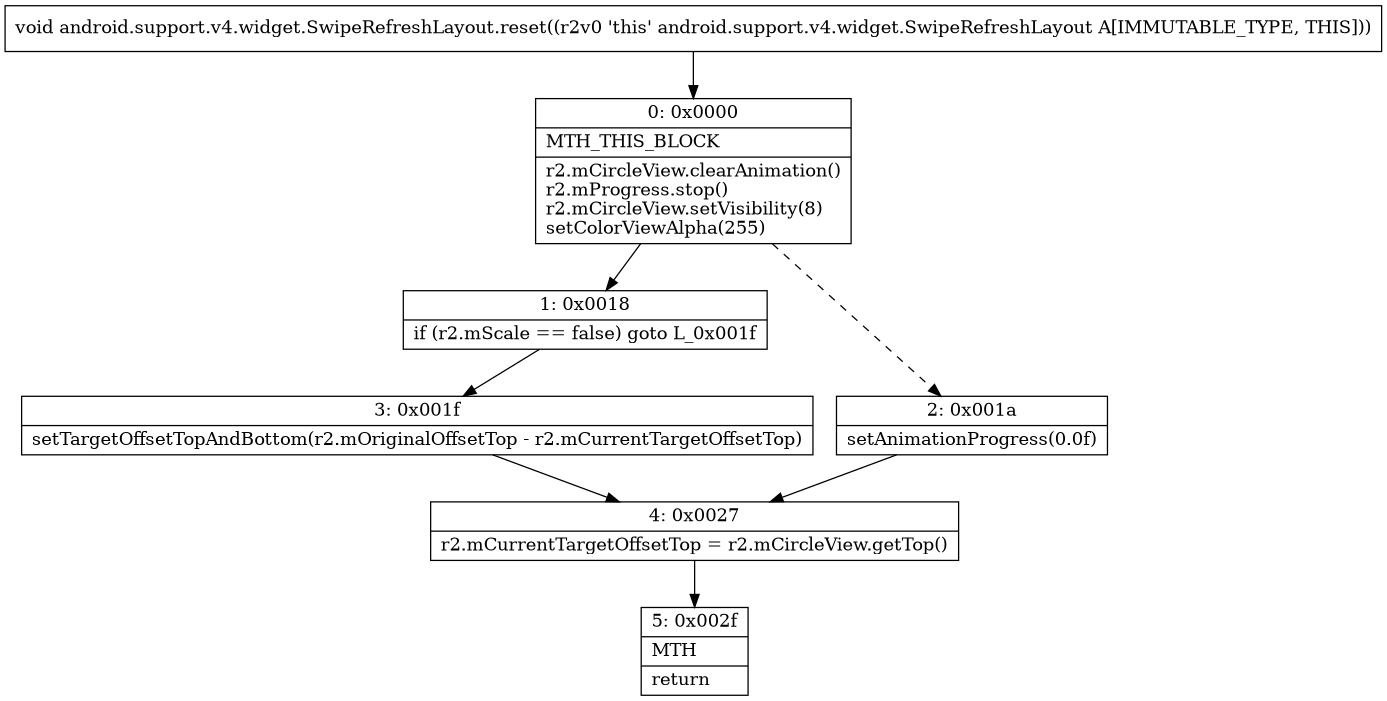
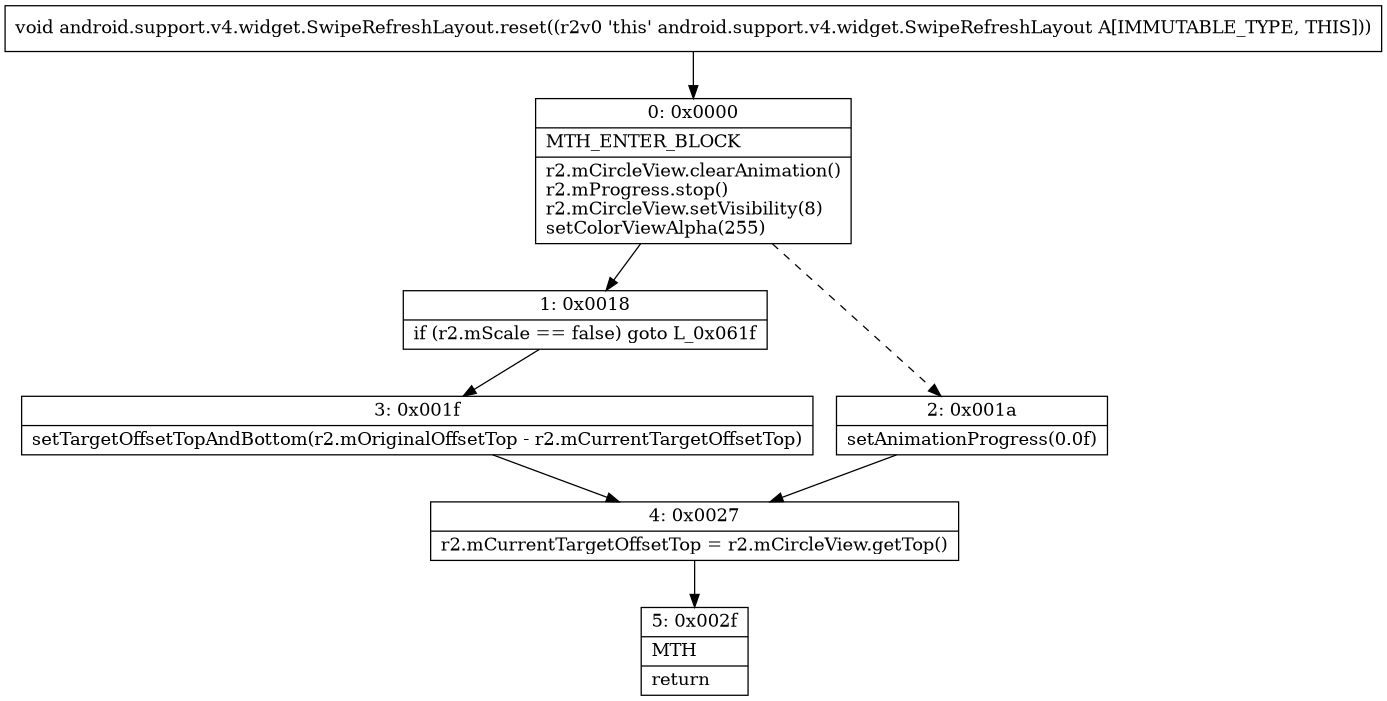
node "0: 0x0000": text "MTH_THIS_BLOCK" -> "MTH_ENTER_BLOCK"
node "1: 0x0018": text "if (r2.mScale == false) goto L_0x001f" -> "if (r2.mScale == false) goto L_0x061f"
